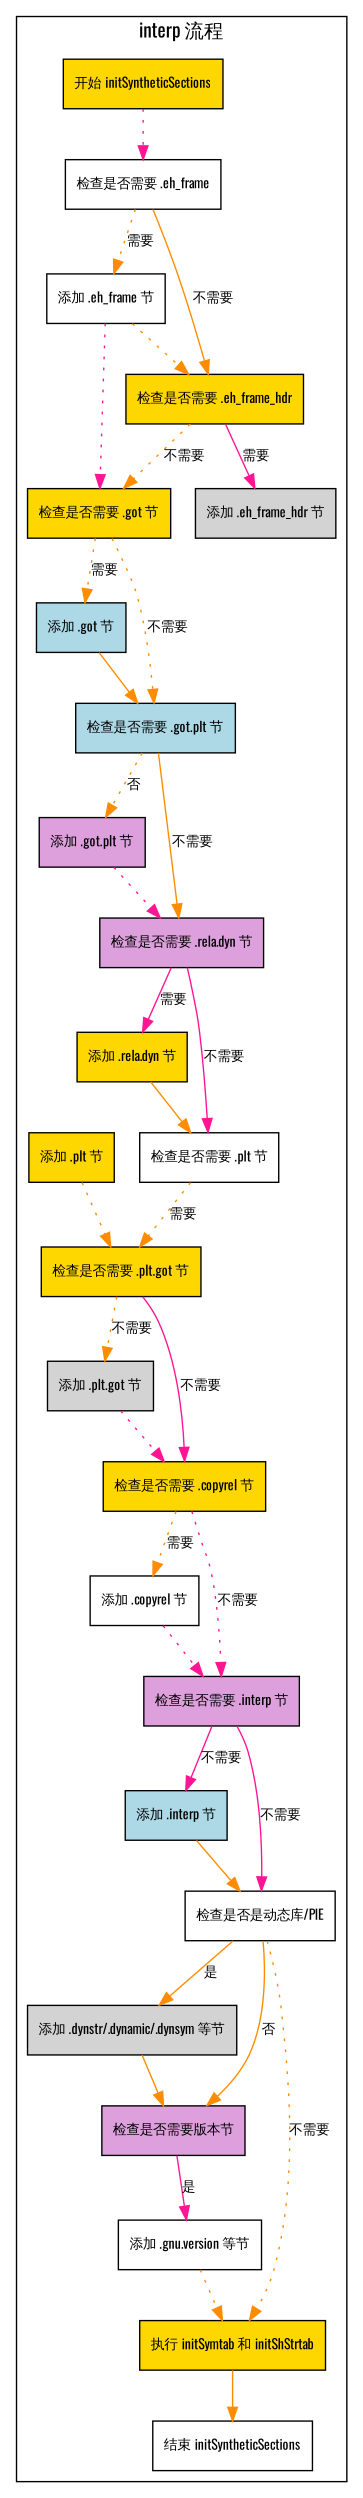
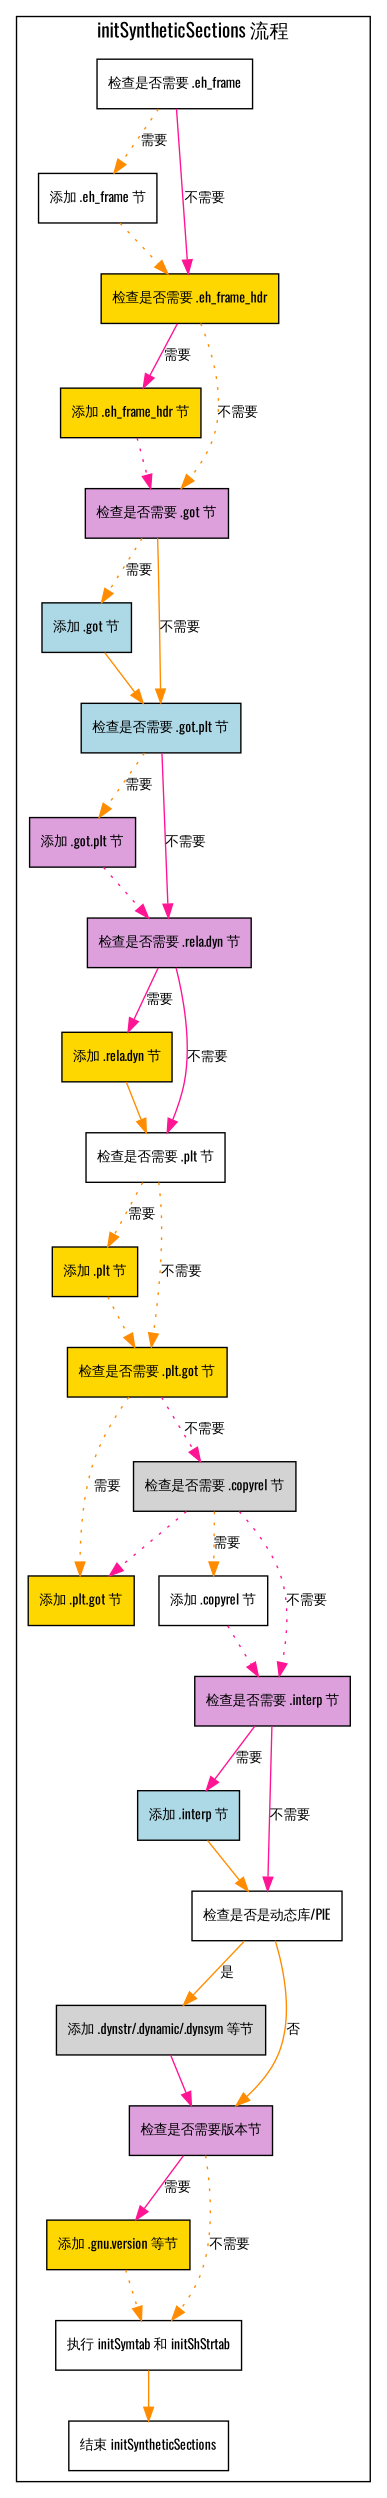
cluster "interp 流程": label "interp 流程" -> "initSyntheticSections 流程"
node "开始 initSyntheticSections": removed
edge "检查是否需要 .eh_frame" -> "检查是否需要 .eh_frame_hdr": color darkorange -> deeppink
edge "添加 .eh_frame 节" -> "检查是否需要 .got 节": now "添加 .eh_frame_hdr 节" -> "检查是否需要 .got 节"
node "检查是否需要 .got 节": fillcolor gold -> plum
node "添加 .eh_frame_hdr 节": fillcolor lightgrey -> gold
edge "检查是否需要 .got 节" -> "检查是否需要 .got.plt 节": style dotted -> solid
edge "检查是否需要 .got.plt 节" -> "添加 .got.plt 节": label "否" -> "需要"
edge "检查是否需要 .got.plt 节" -> "检查是否需要 .rela.dyn 节": color darkorange -> deeppink
edge "检查是否需要 .plt 节" -> "添加 .plt 节": added, label "需要"
edge "检查是否需要 .plt 节" -> "检查是否需要 .plt.got 节": label "需要" -> "不需要"
edge "检查是否需要 .plt.got 节" -> "添加 .plt.got 节": label "不需要" -> "需要"
edge "检查是否需要 .plt.got 节" -> "检查是否需要 .copyrel 节": style solid -> dotted
node "添加 .plt.got 节": fillcolor lightgrey -> gold
edge "添加 .plt.got 节" -> "检查是否需要 .copyrel 节": reversed
node "检查是否需要 .copyrel 节": fillcolor gold -> lightgrey
edge "检查是否需要 .interp 节" -> "添加 .interp 节": label "不需要" -> "需要"
edge "添加 .dynstr/.dynamic/.dynsym 等节" -> "检查是否需要版本节": color darkorange -> deeppink
edge "检查是否是动态库/PIE" -> "执行 initSymtab 和 initShStrtab": now "检查是否需要版本节" -> "执行 initSymtab 和 initShStrtab"
edge "检查是否需要版本节" -> "添加 .gnu.version 等节": label "是" -> "需要"
node "添加 .gnu.version 等节": fillcolor white -> gold
node "执行 initSymtab 和 initShStrtab": fillcolor gold -> white
